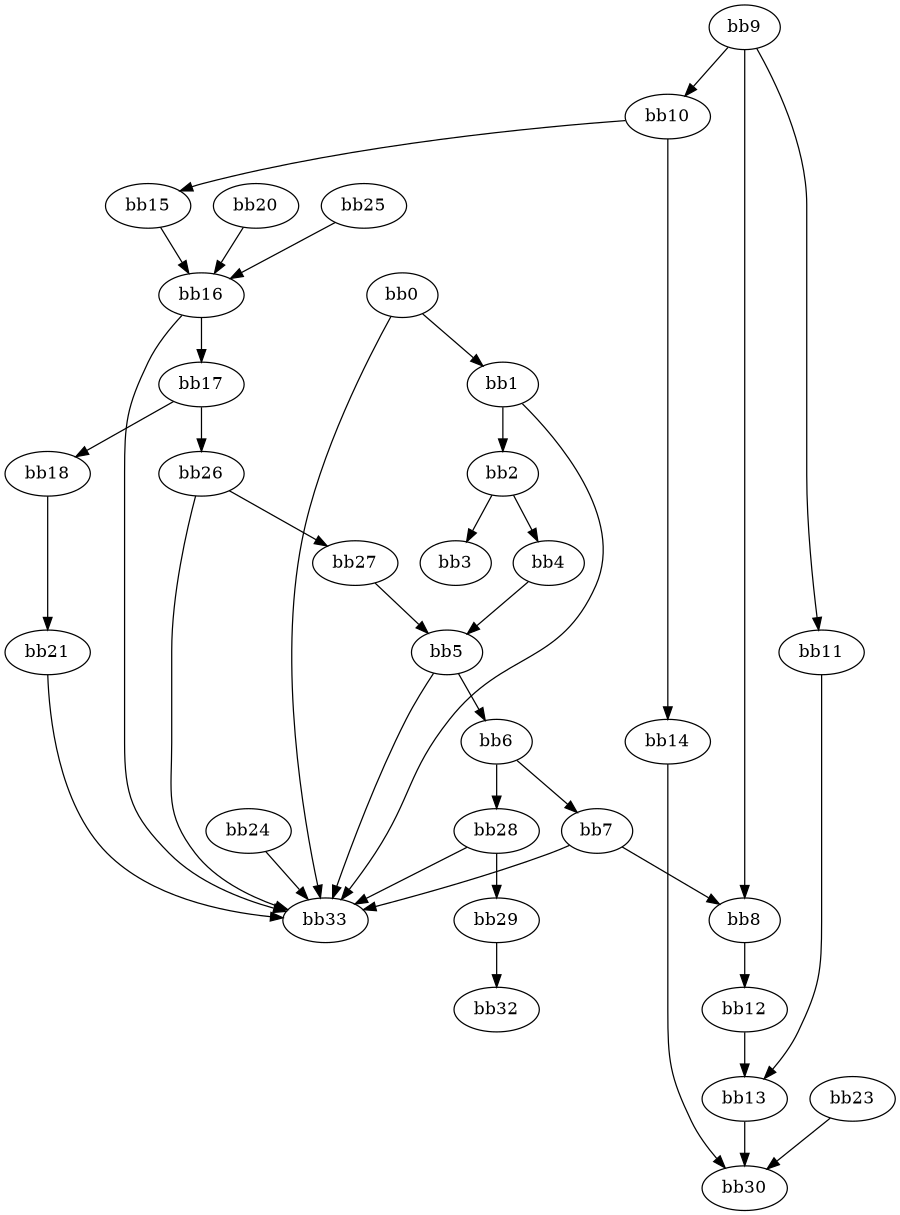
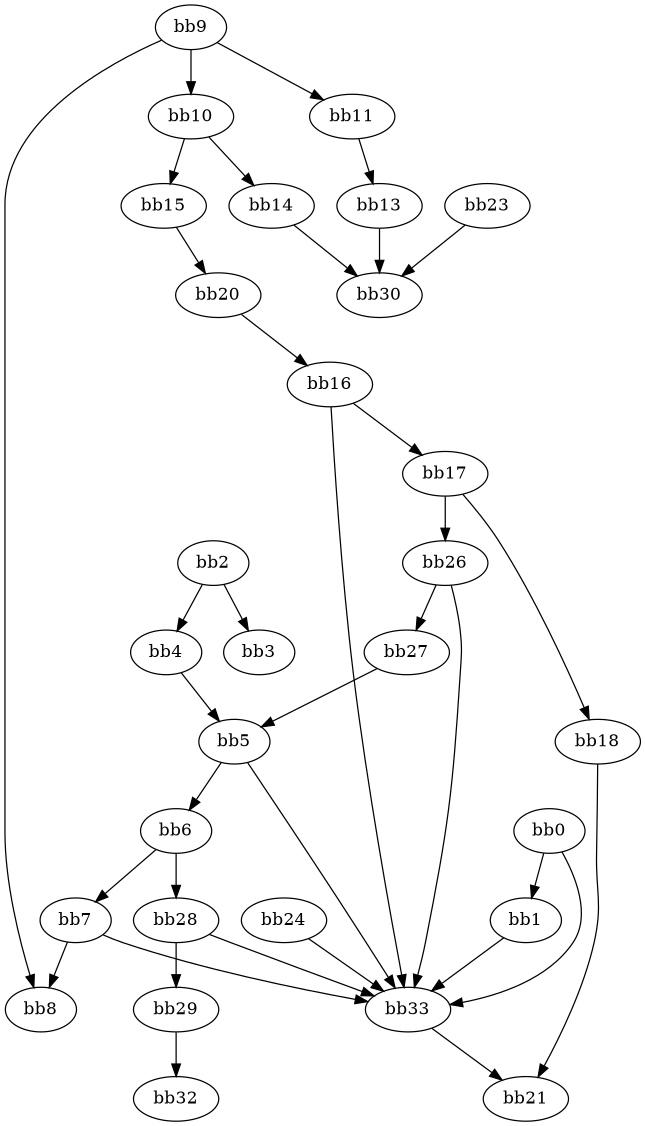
node "bb25": removed
edge "bb15" -> "bb16": now "bb15" -> "bb20"
edge "bb1" -> "bb2": removed
edge "bb21" -> "bb33": reversed
node "bb12": removed
